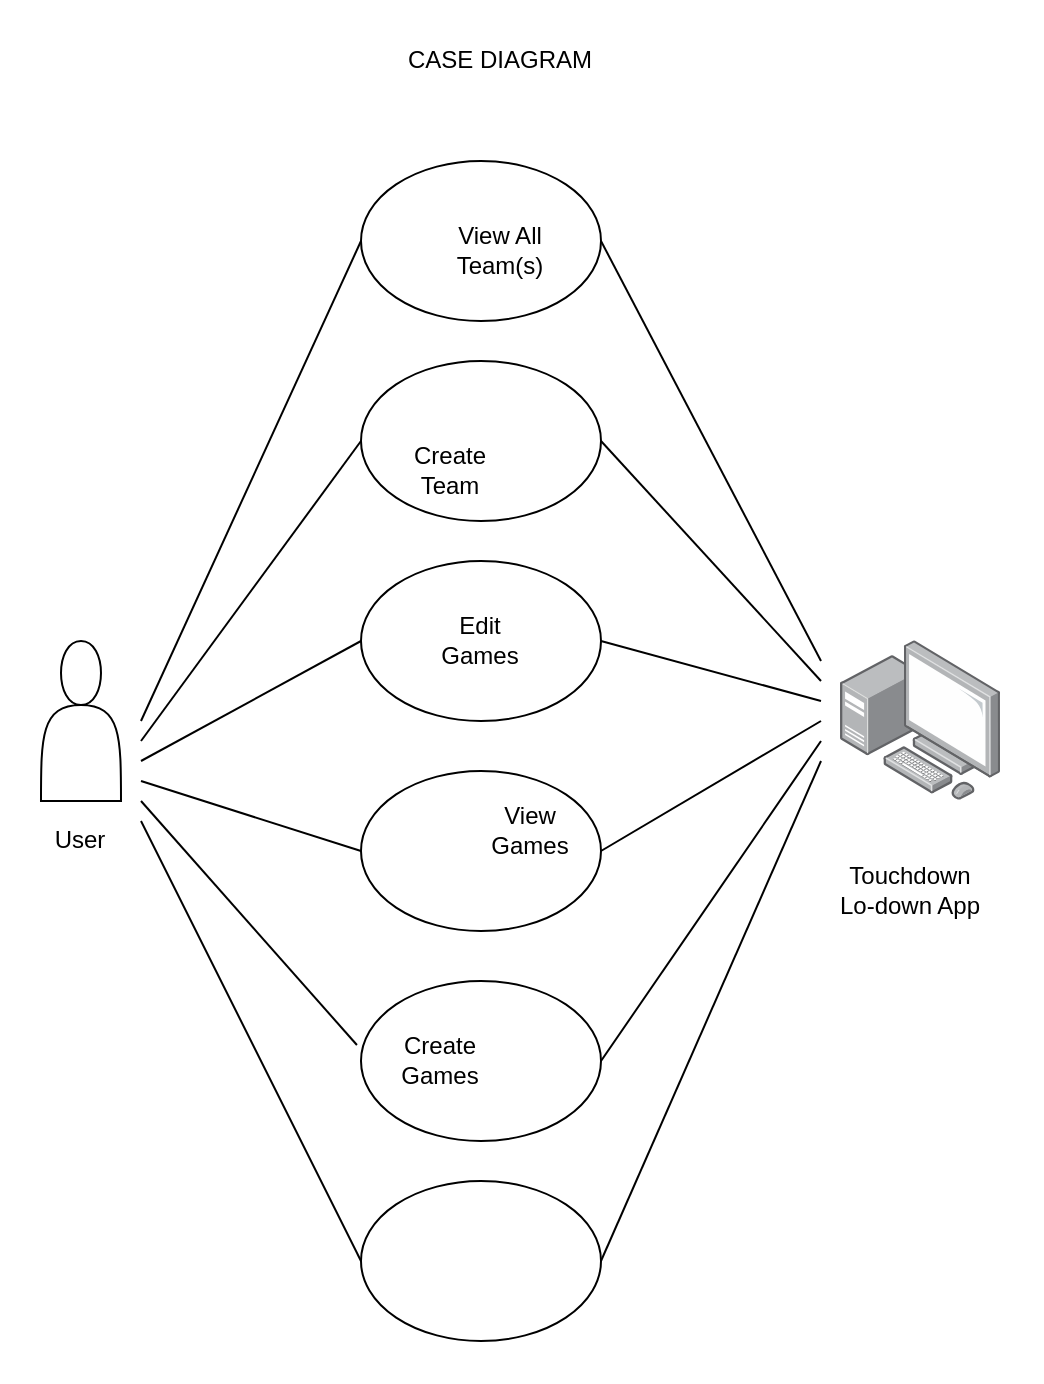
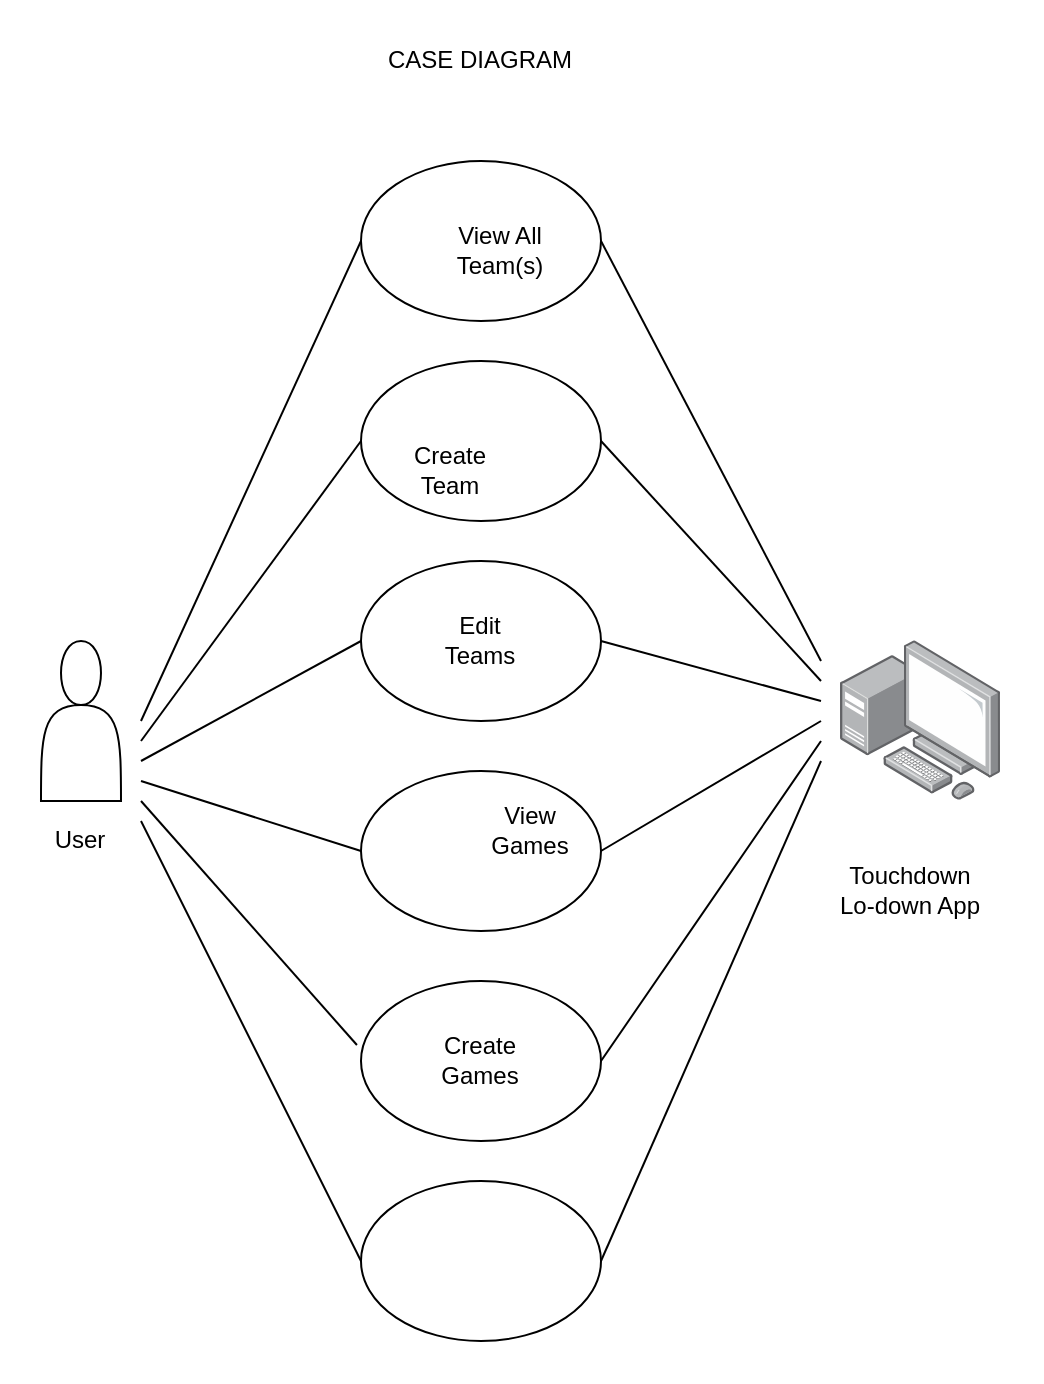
node "CASE DIAGRAM": moved (501, 61) -> (481, 61)
node "Edit Games": label "Edit Games" -> "Edit Teams"
node "Create Games": moved (441, 1061) -> (481, 1061)
